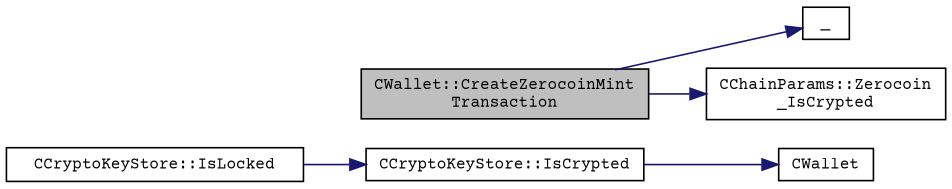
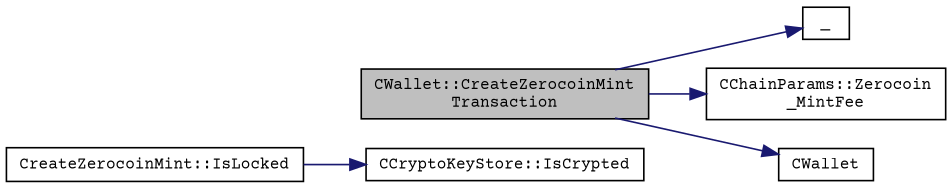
node "CChainParams::Zerocoin _IsCrypted": label "CChainParams::Zerocoin _IsCrypted" -> "CChainParams::Zerocoin _MintFee"
node "CCryptoKeyStore::IsLocked": label "CCryptoKeyStore::IsLocked" -> "CreateZerocoinMint::IsLocked"
edge "CCryptoKeyStore::IsCrypted" -> "CWallet": now "CWallet::CreateZerocoinMint Transaction" -> "CWallet"
